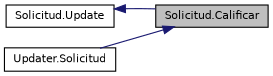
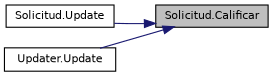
edge "Solicitud.Calificar" -> "Solicitud.Update": reversed
node "Updater.Solicitud": label "Updater.Solicitud" -> "Updater.Update"
